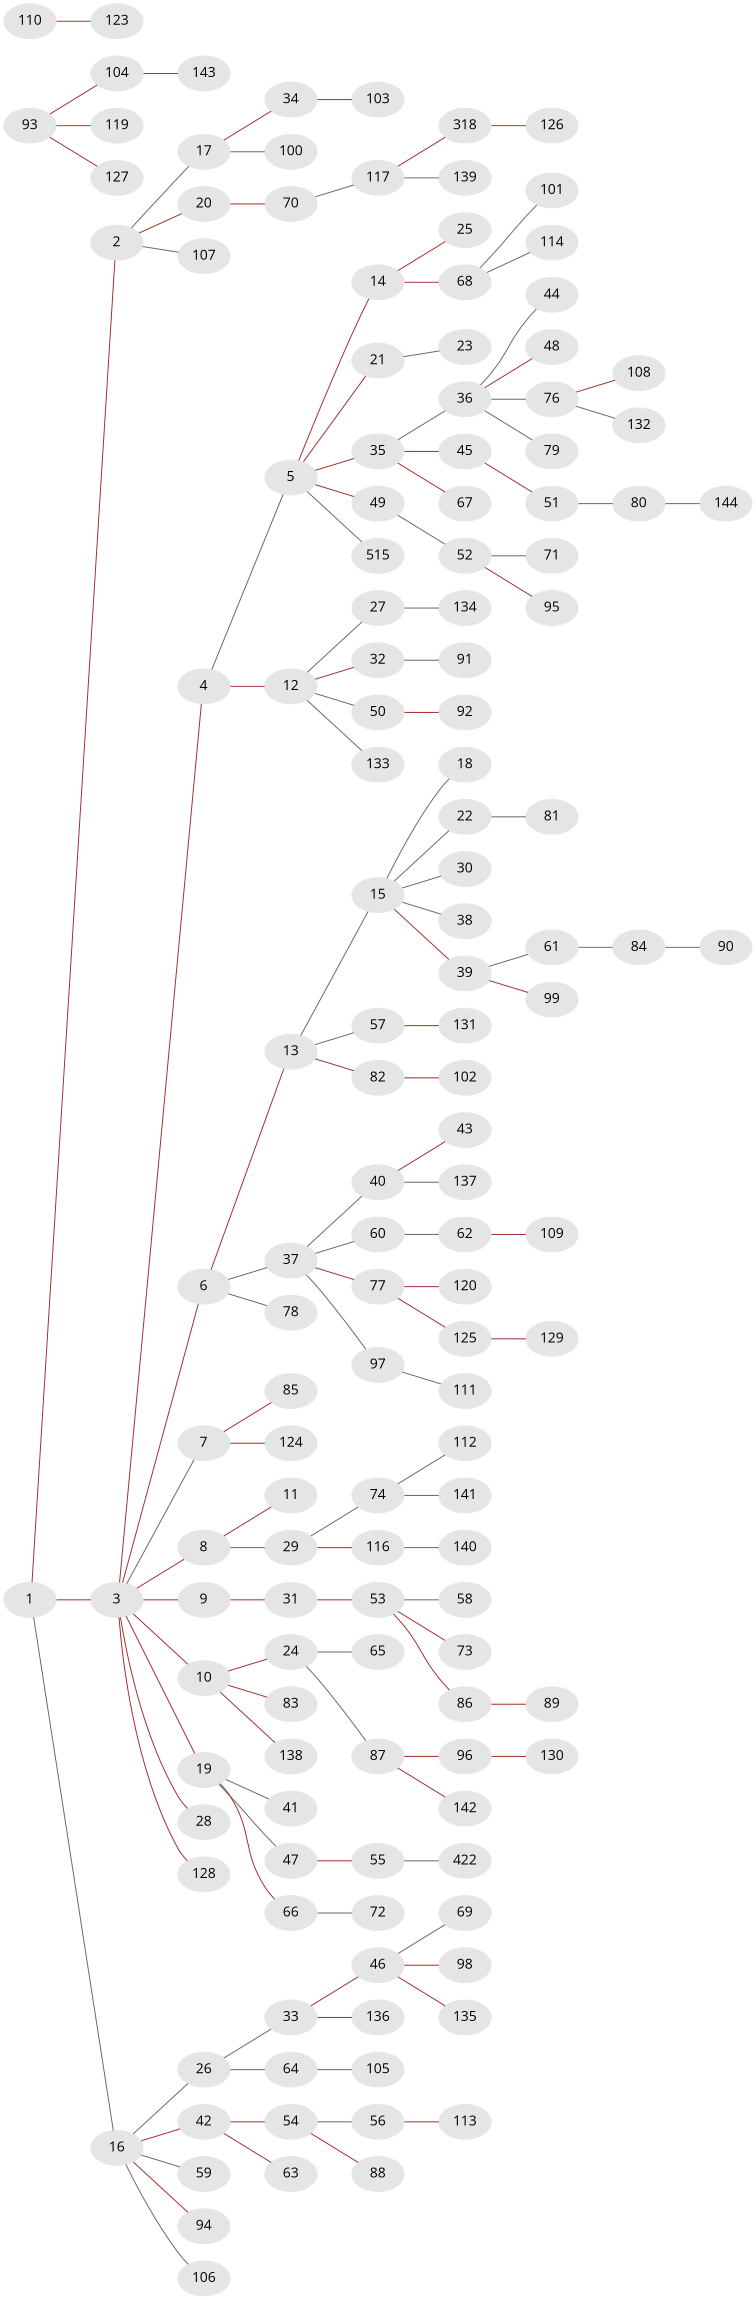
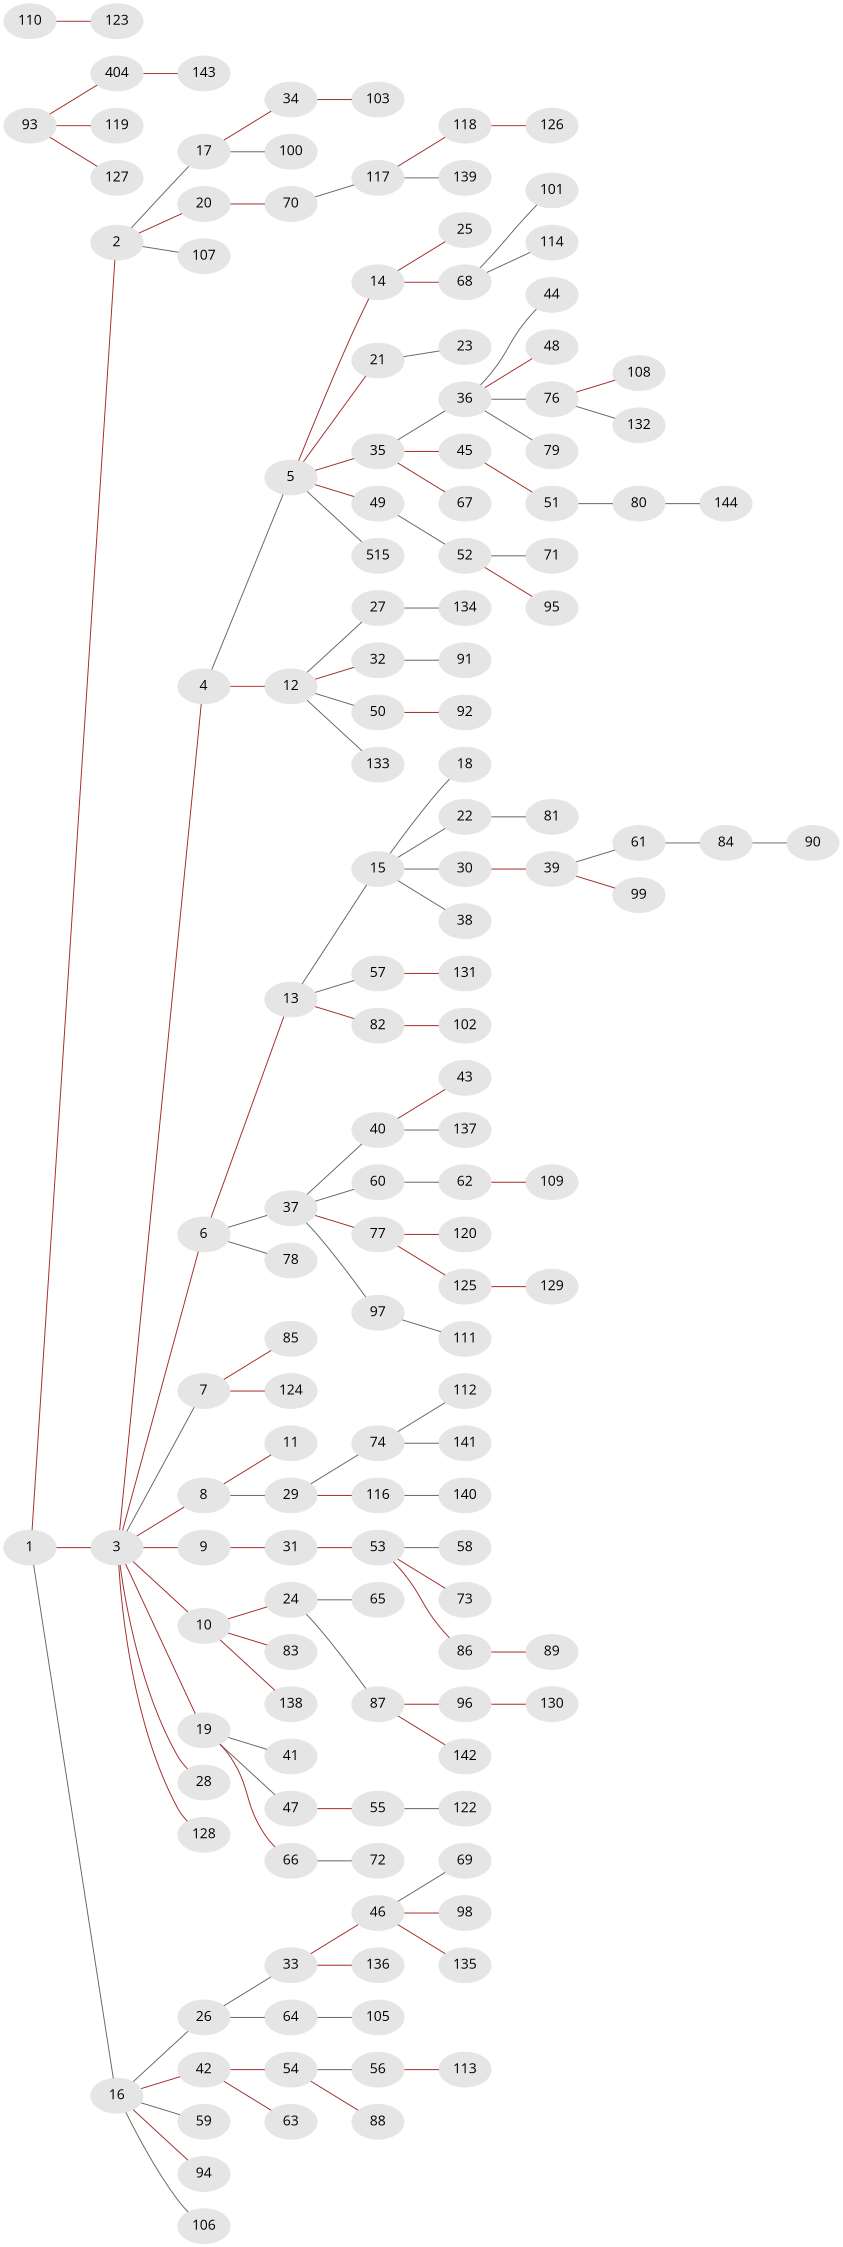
node "104": label "104" -> "404"
node "318": label "318" -> "118"
edge "15" -- "39": now "30" -- "39"
node "422": label "422" -> "122"
